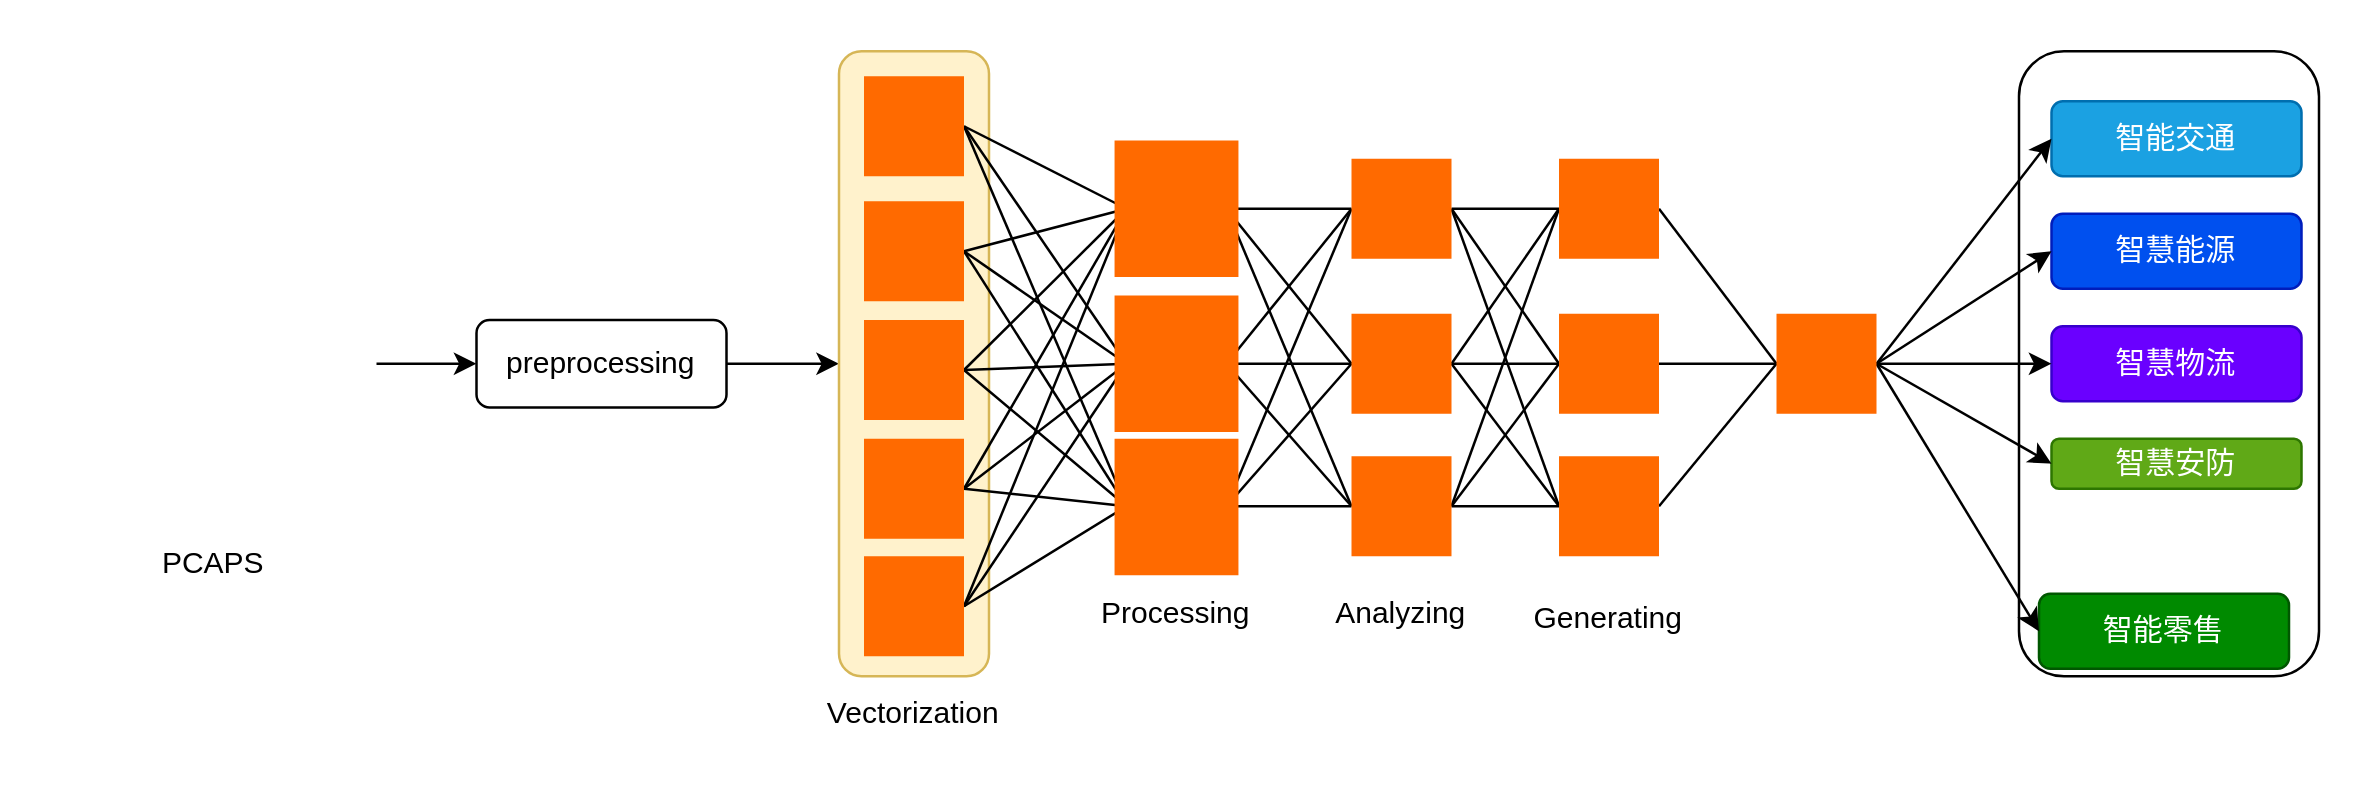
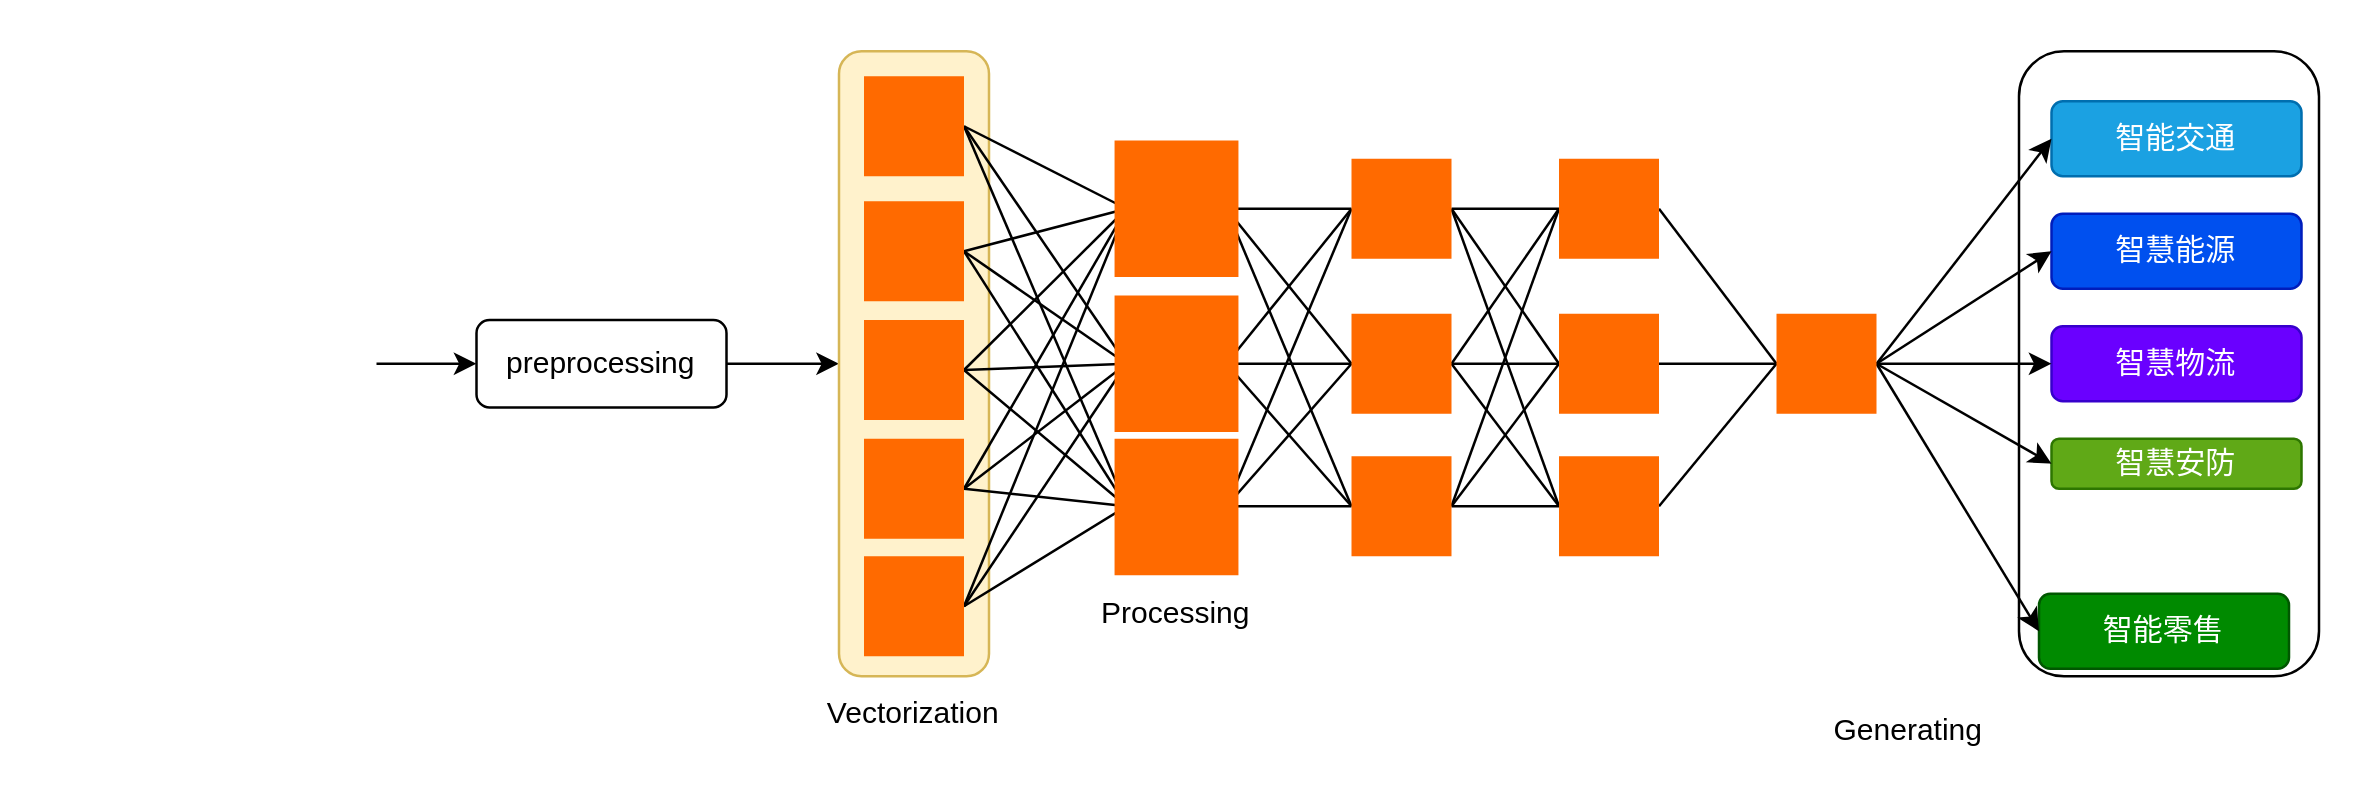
node "PCAPS": removed
node "Analyzing": removed
node "Generating": moved (1609, 619) -> (1909, 731)
